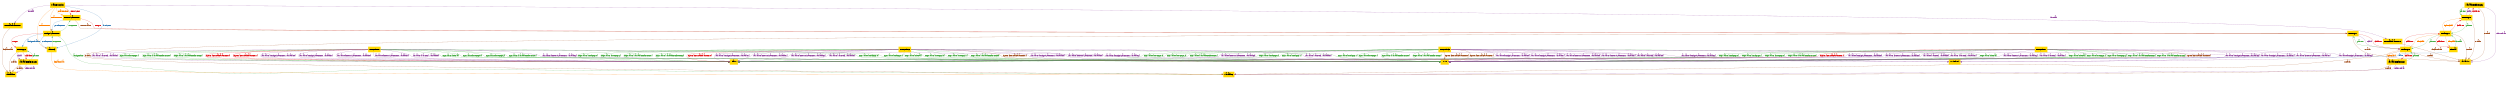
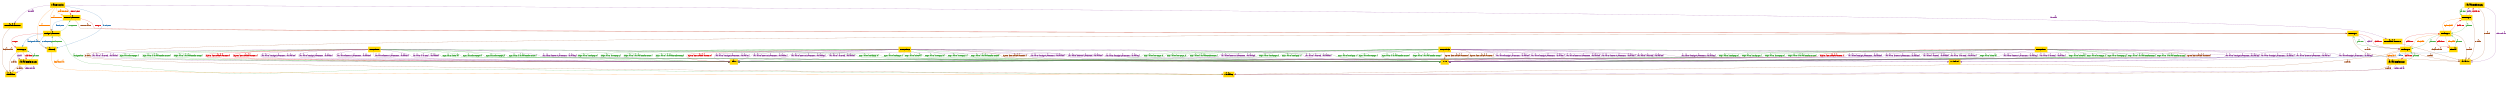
edge "ReturnStatement" -> "AssignStatement": label "predecessor" -> "firstStmt"
edge "VarDecl" -> "AssignStatement": label "successor" -> "predecessor"
edge "Literal" -> "AndExpr1": label "formals" -> "parent"
